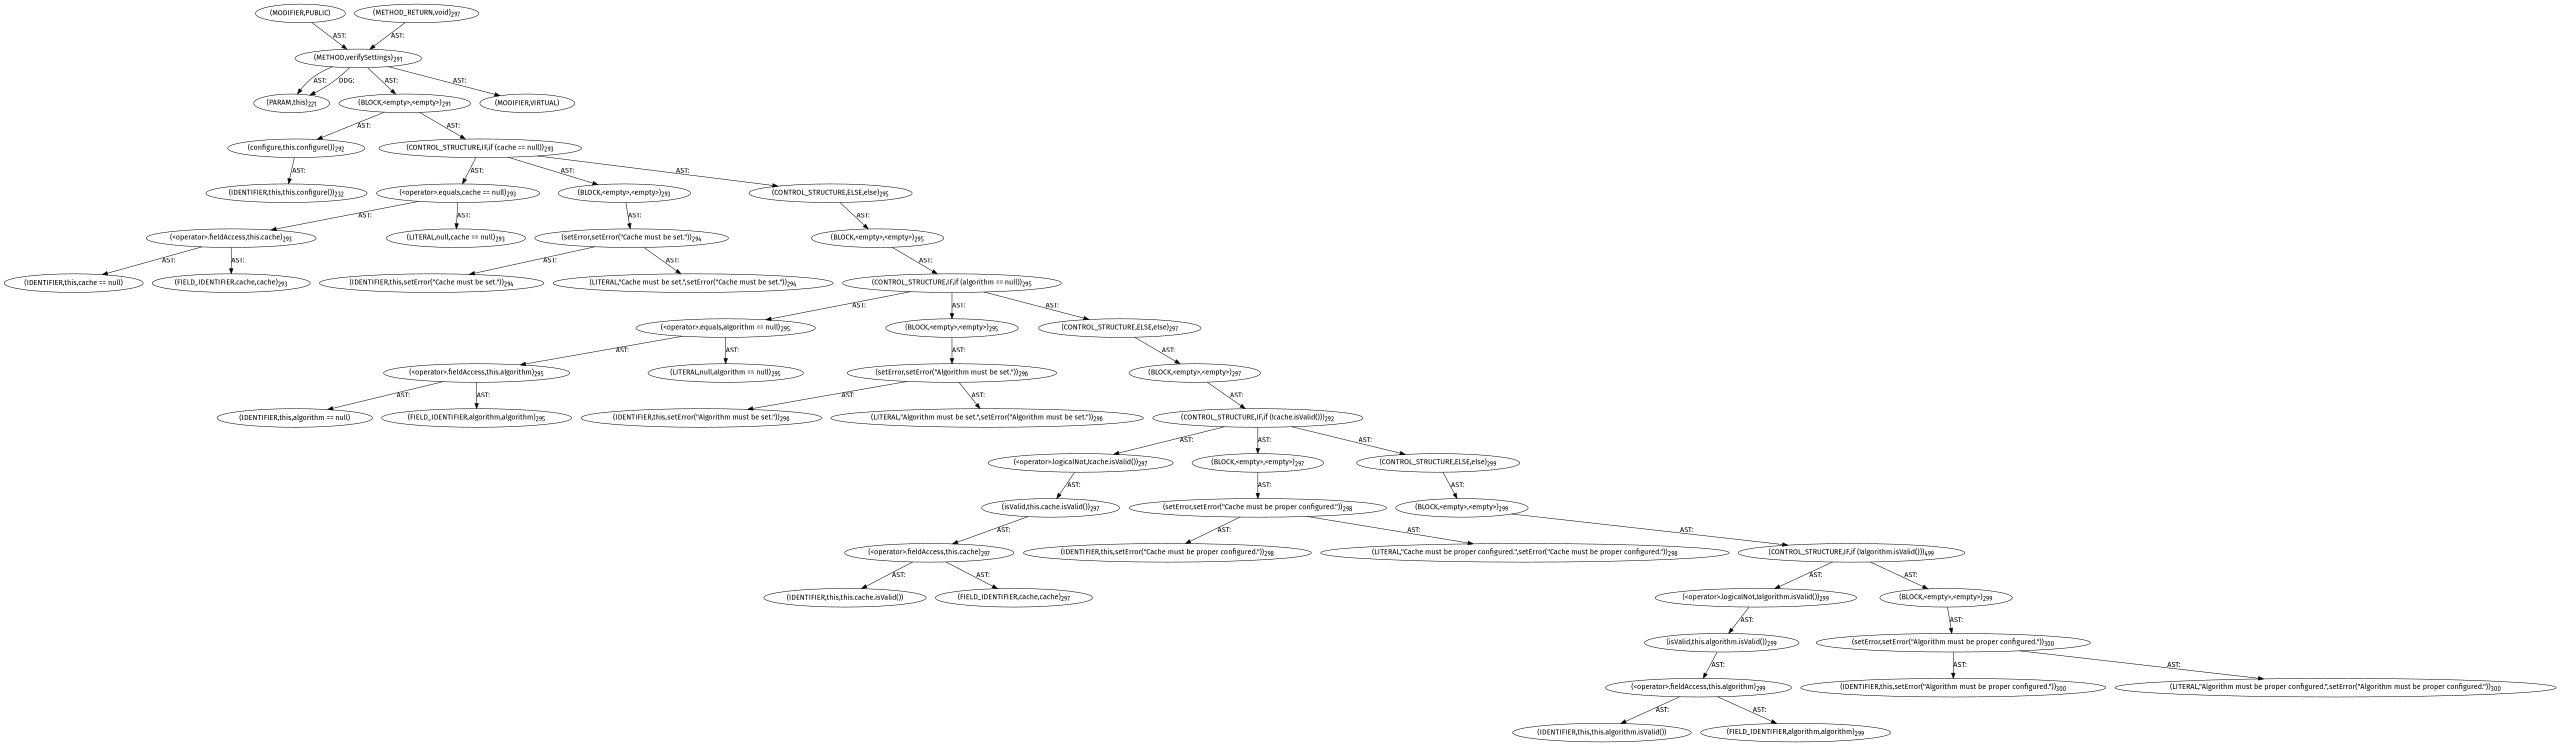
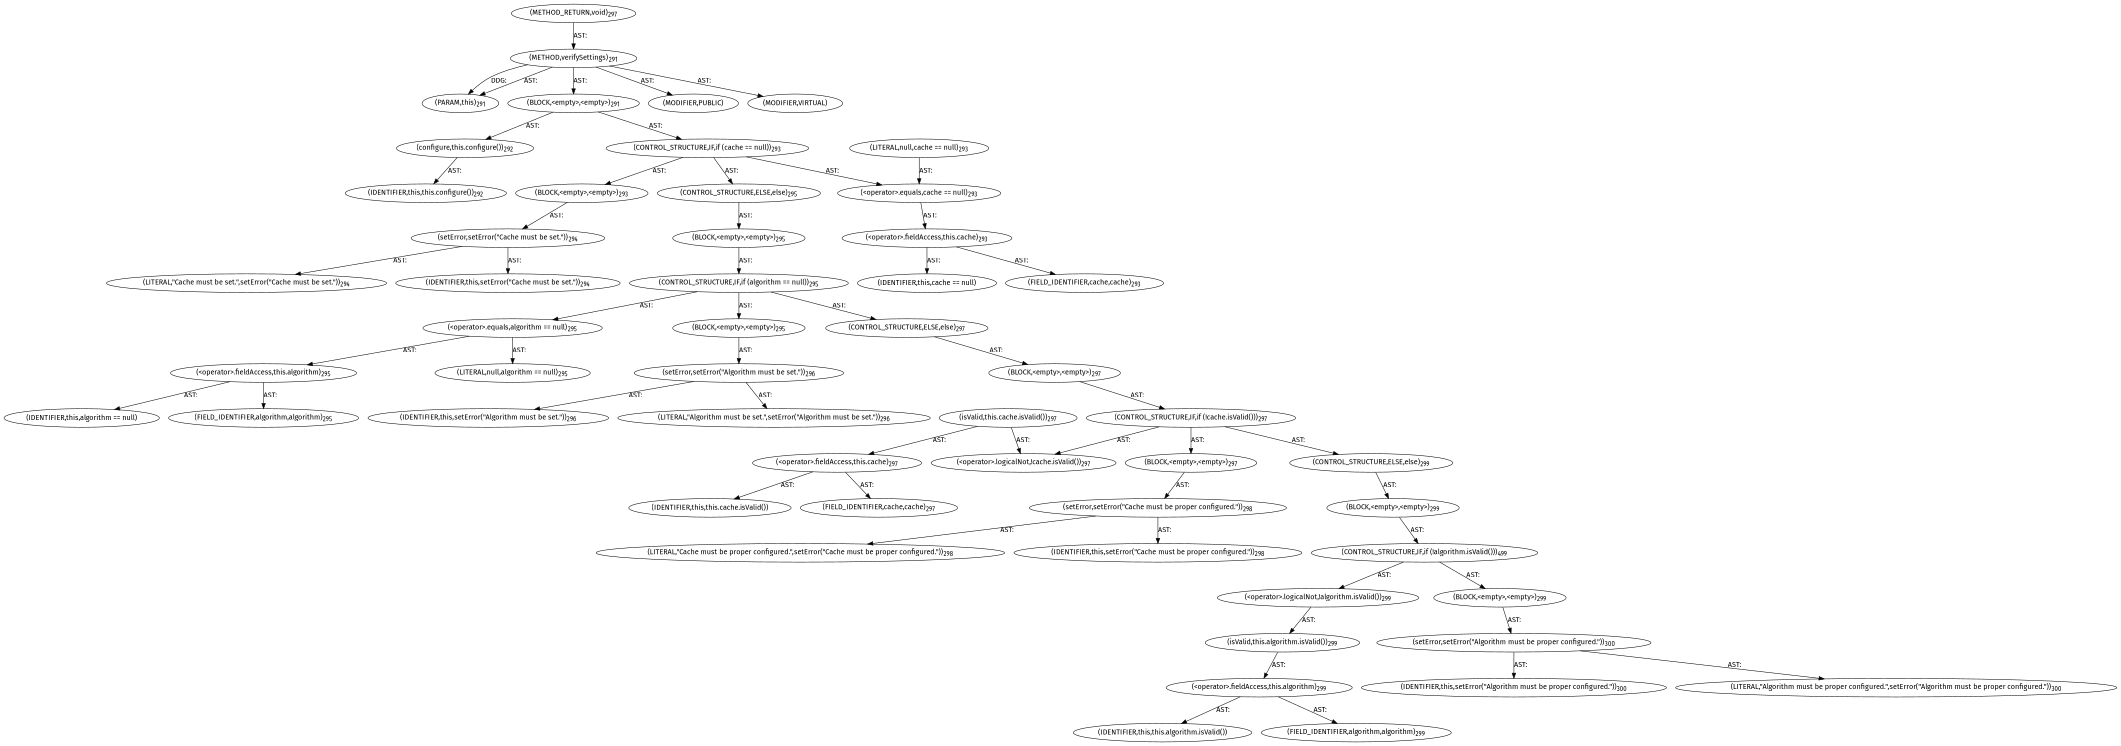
edge "(MODIFIER,PUBLIC)" -> "(METHOD,verifySettings)": reversed
node "(PARAM,this)": text "221" -> "291"
node "(IDENTIFIER,this,this.configure())": text "232" -> "292"
edge "(<operator>.equals,cache == null)" -> "(LITERAL,null,cache == null)": reversed
node "(CONTROL_STRUCTURE,IF,if (!cache.isValid()))": text "292" -> "297"
edge "(<operator>.logicalNot,!cache.isValid())" -> "(isValid,this.cache.isValid())": reversed
